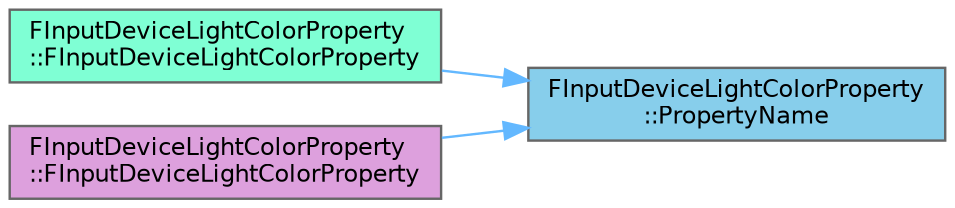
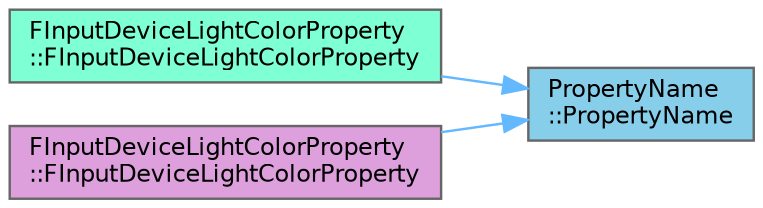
node "FInputDeviceLightColorProperty ::PropertyName": label "FInputDeviceLightColorProperty ::PropertyName" -> "PropertyName ::PropertyName"
